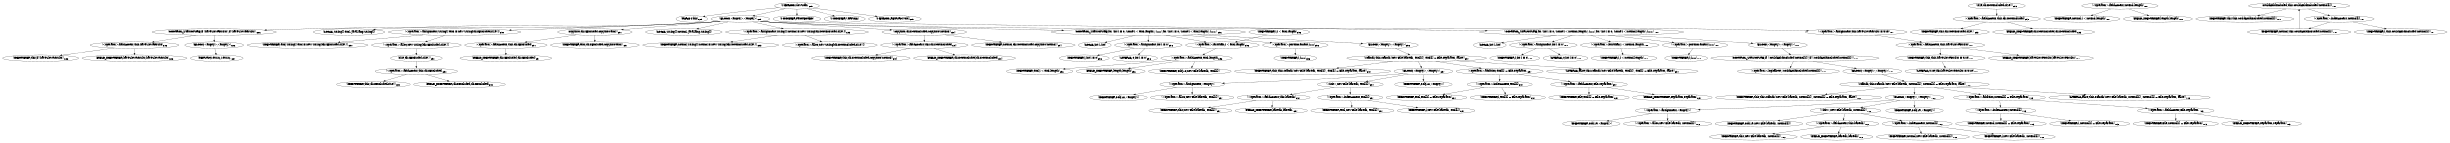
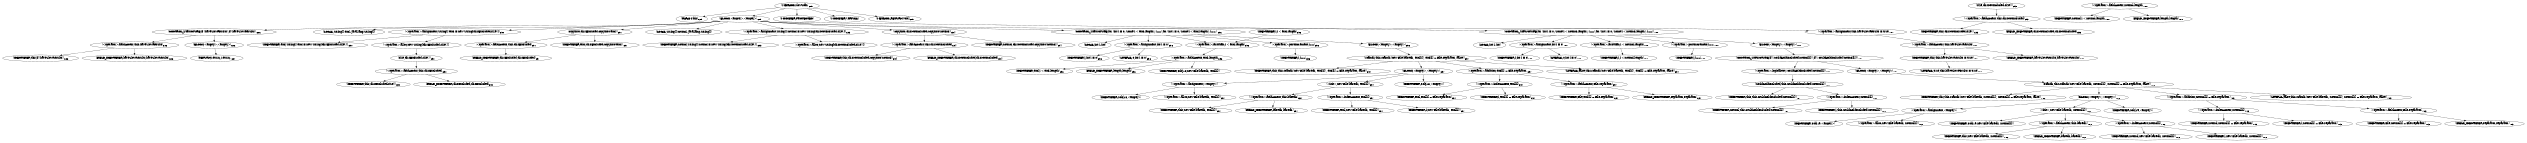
edge "(IDENTIFIER,notIncl,this.couldHoldIncluded(notIncl[i]))" -> "(couldHoldIncluded,this.couldHoldIncluded(notIncl[i]))": now "(<operator>.logicalNot,!couldHoldIncluded(notIncl[i]))" -> "(couldHoldIncluded,this.couldHoldIncluded(notIncl[i]))"
